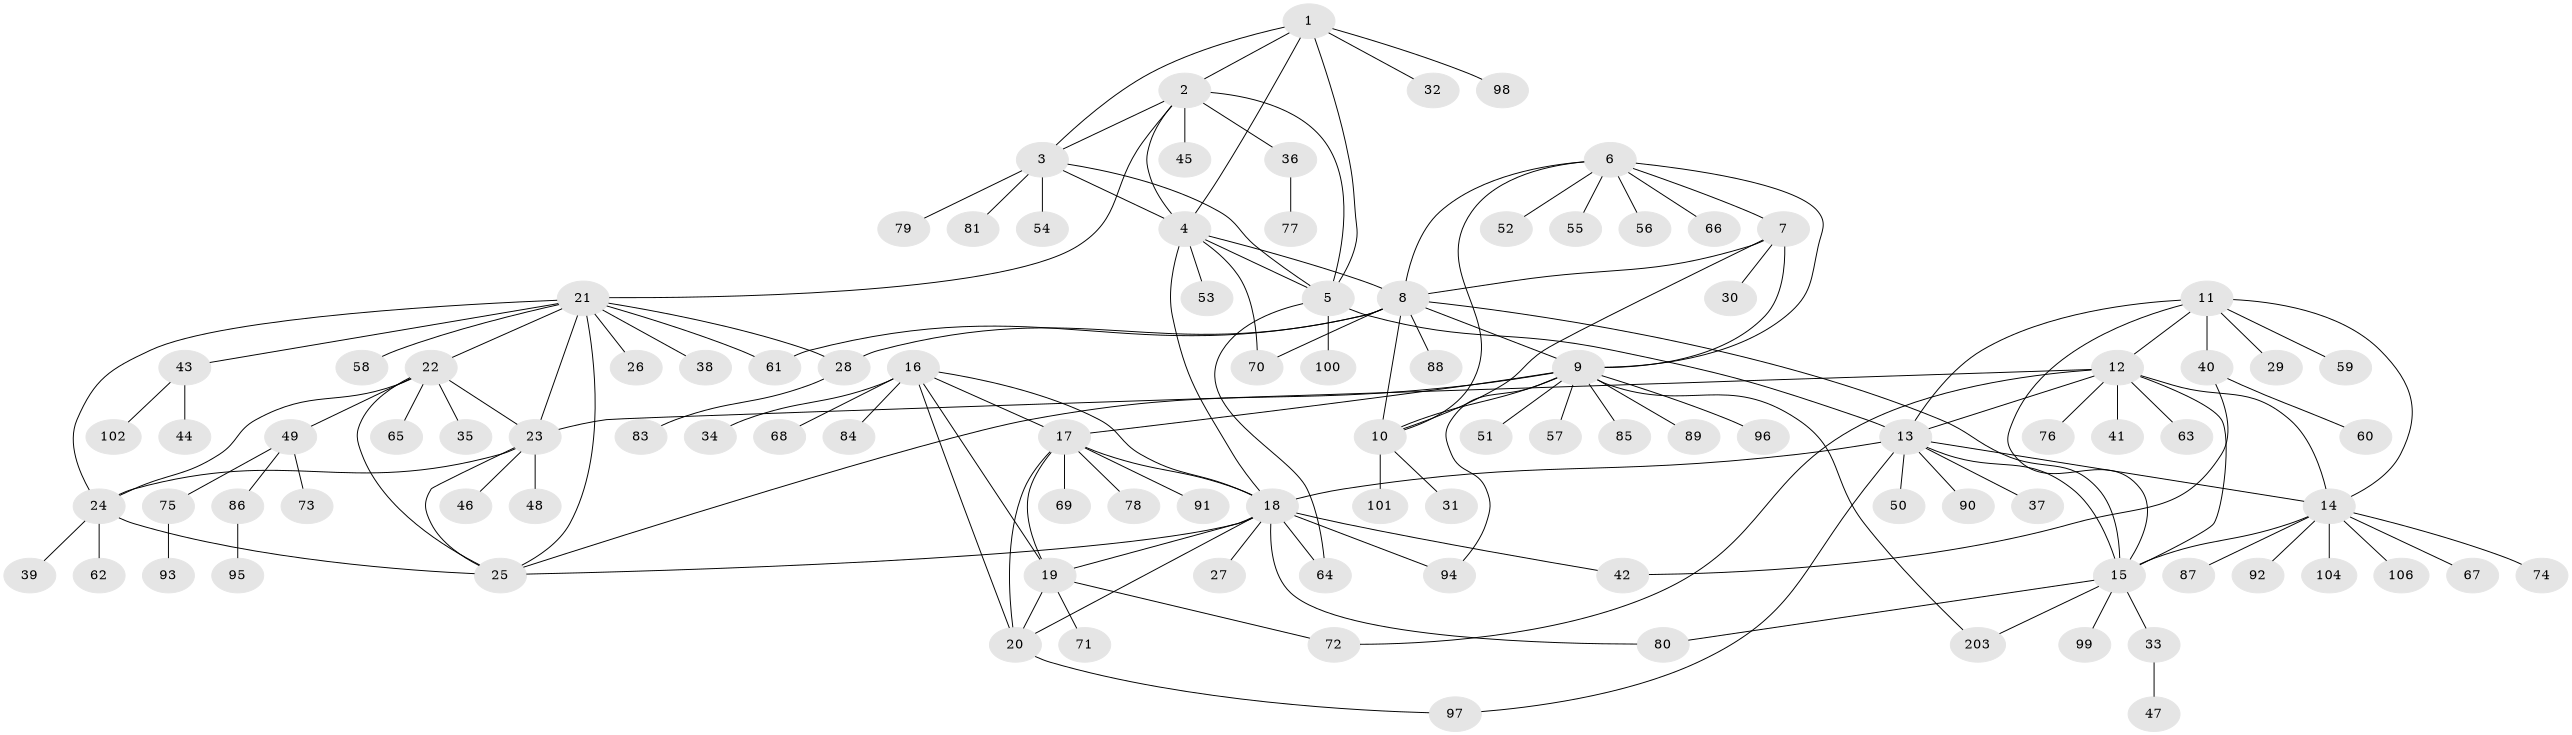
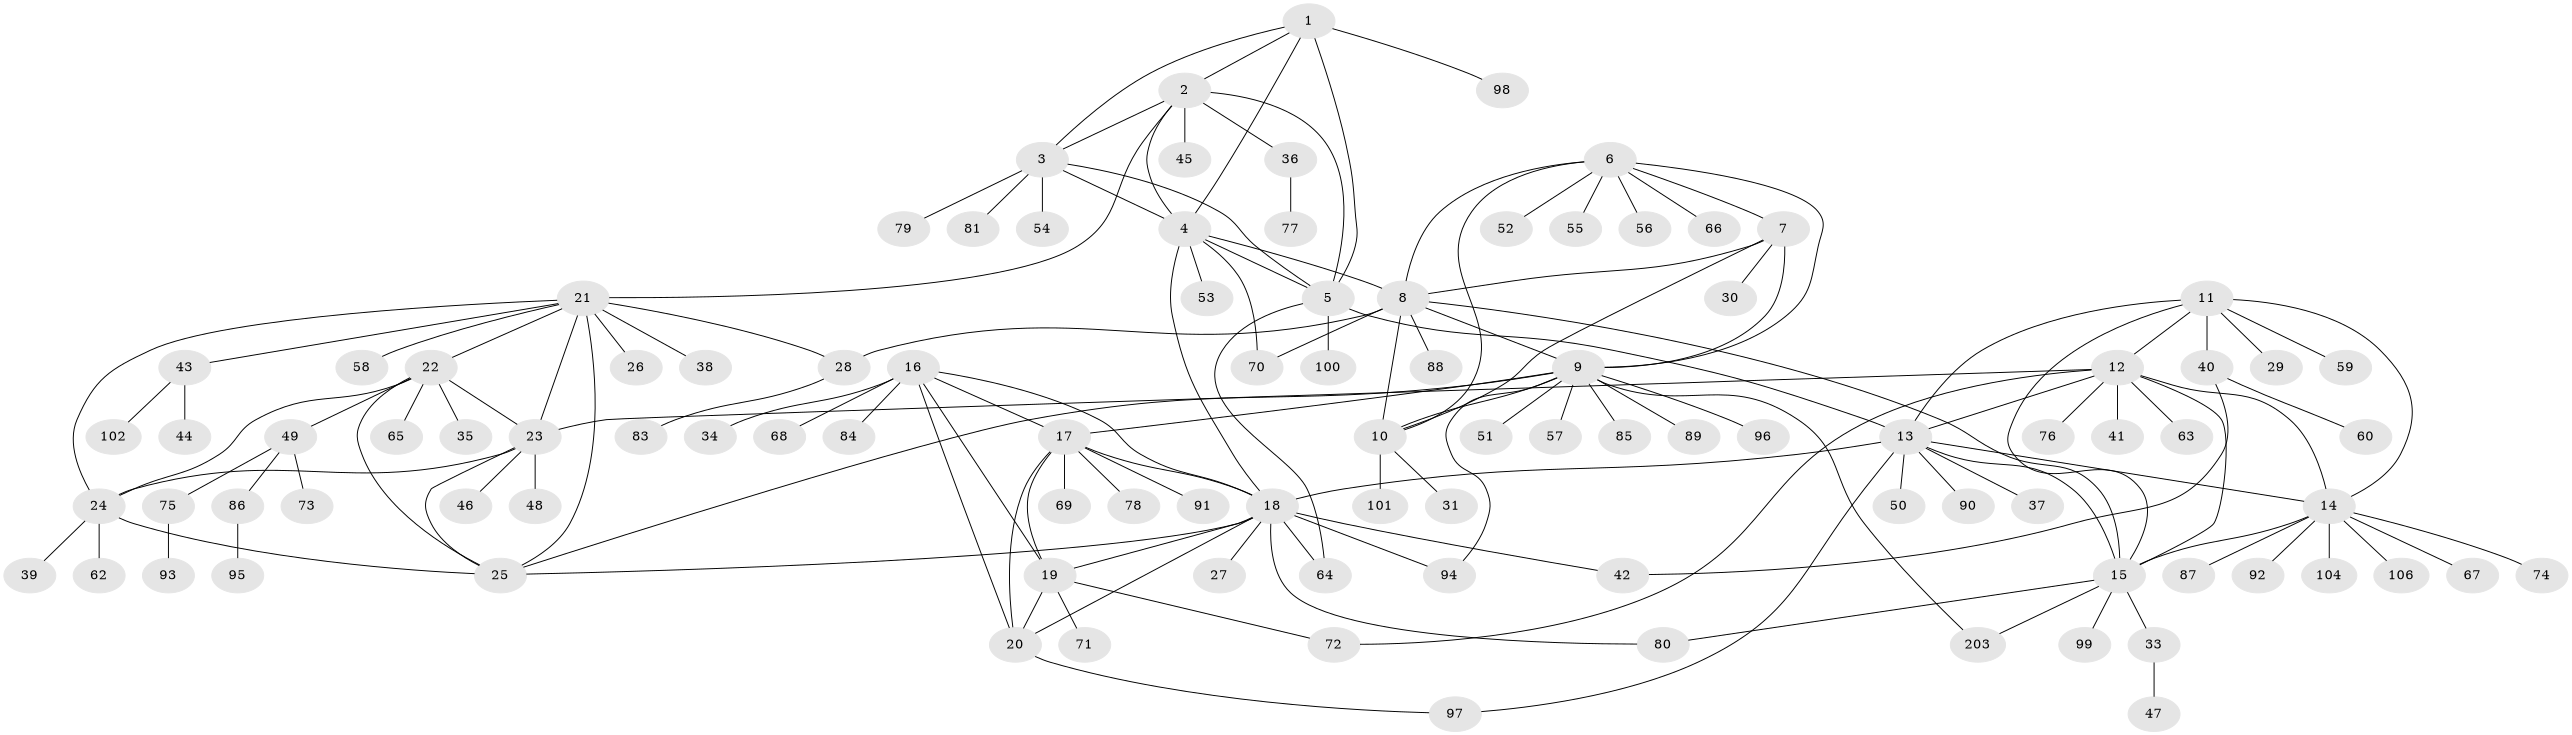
node "32": removed
node "61": removed
